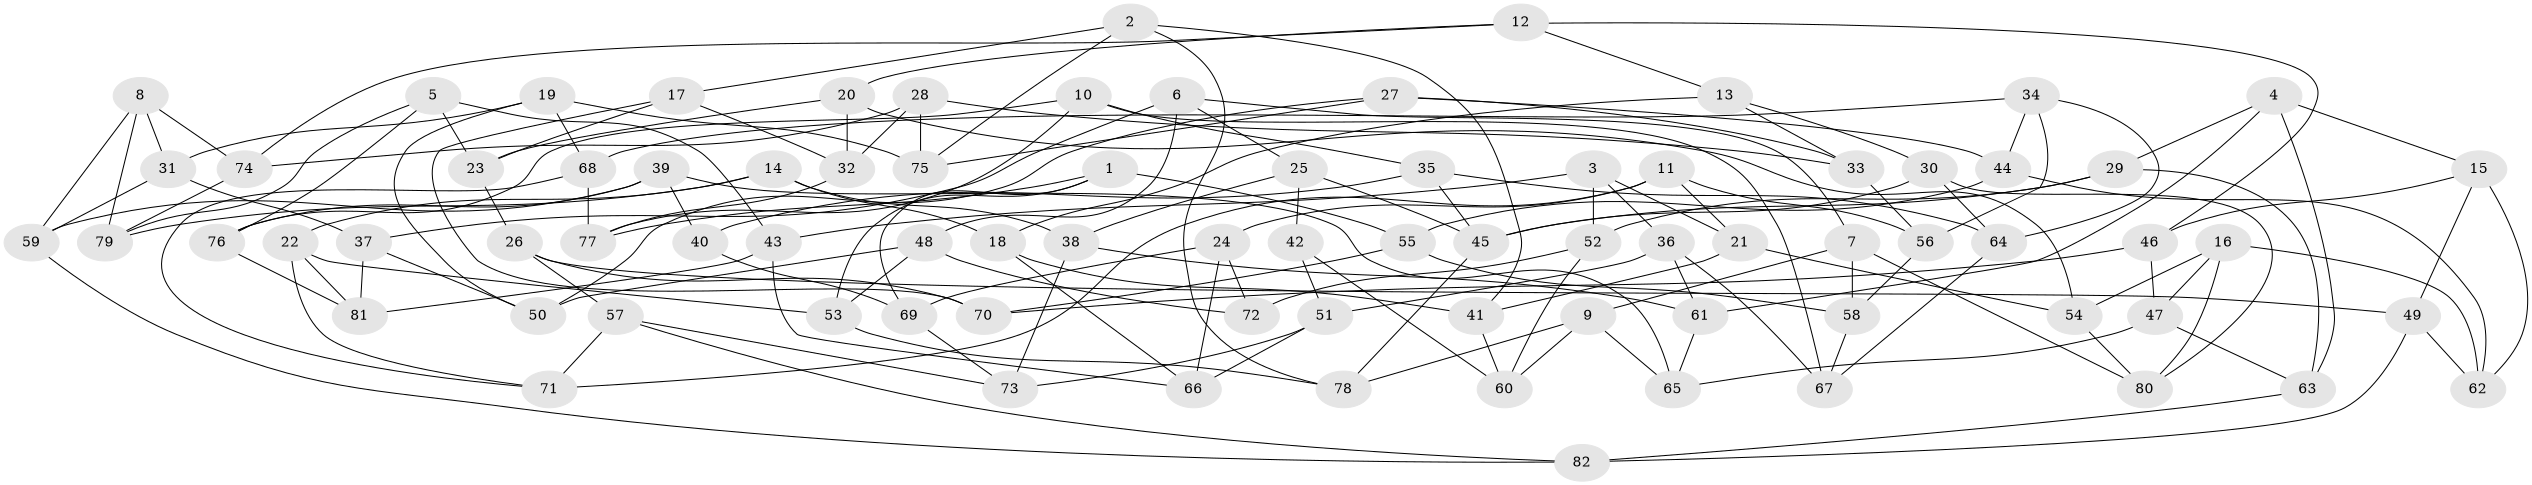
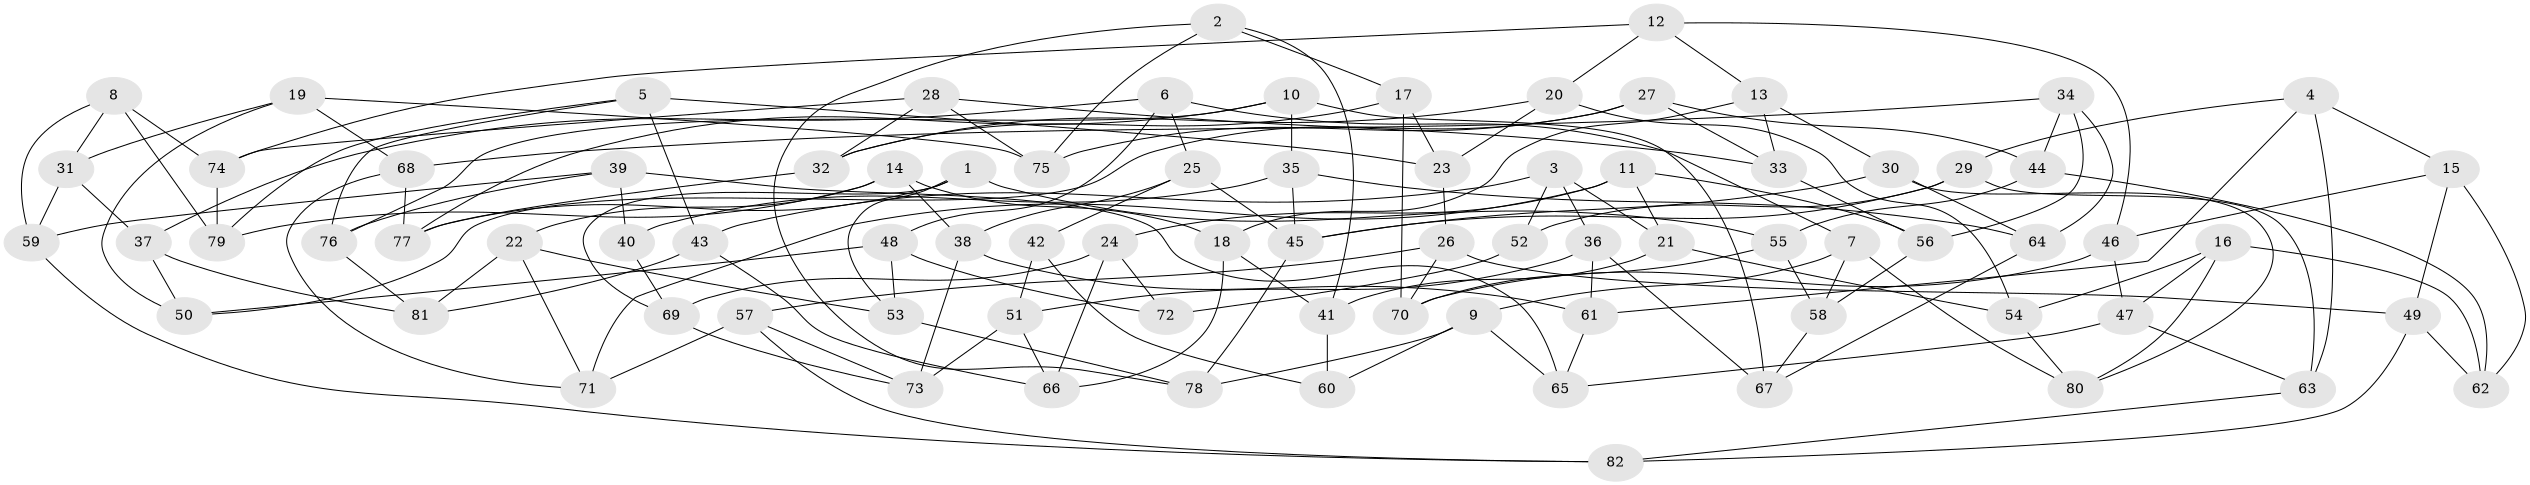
edge "52" -- "60": removed
